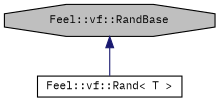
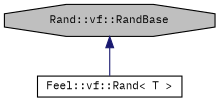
node "Feel::vf::RandBase": label "Feel::vf::RandBase" -> "Rand::vf::RandBase"
